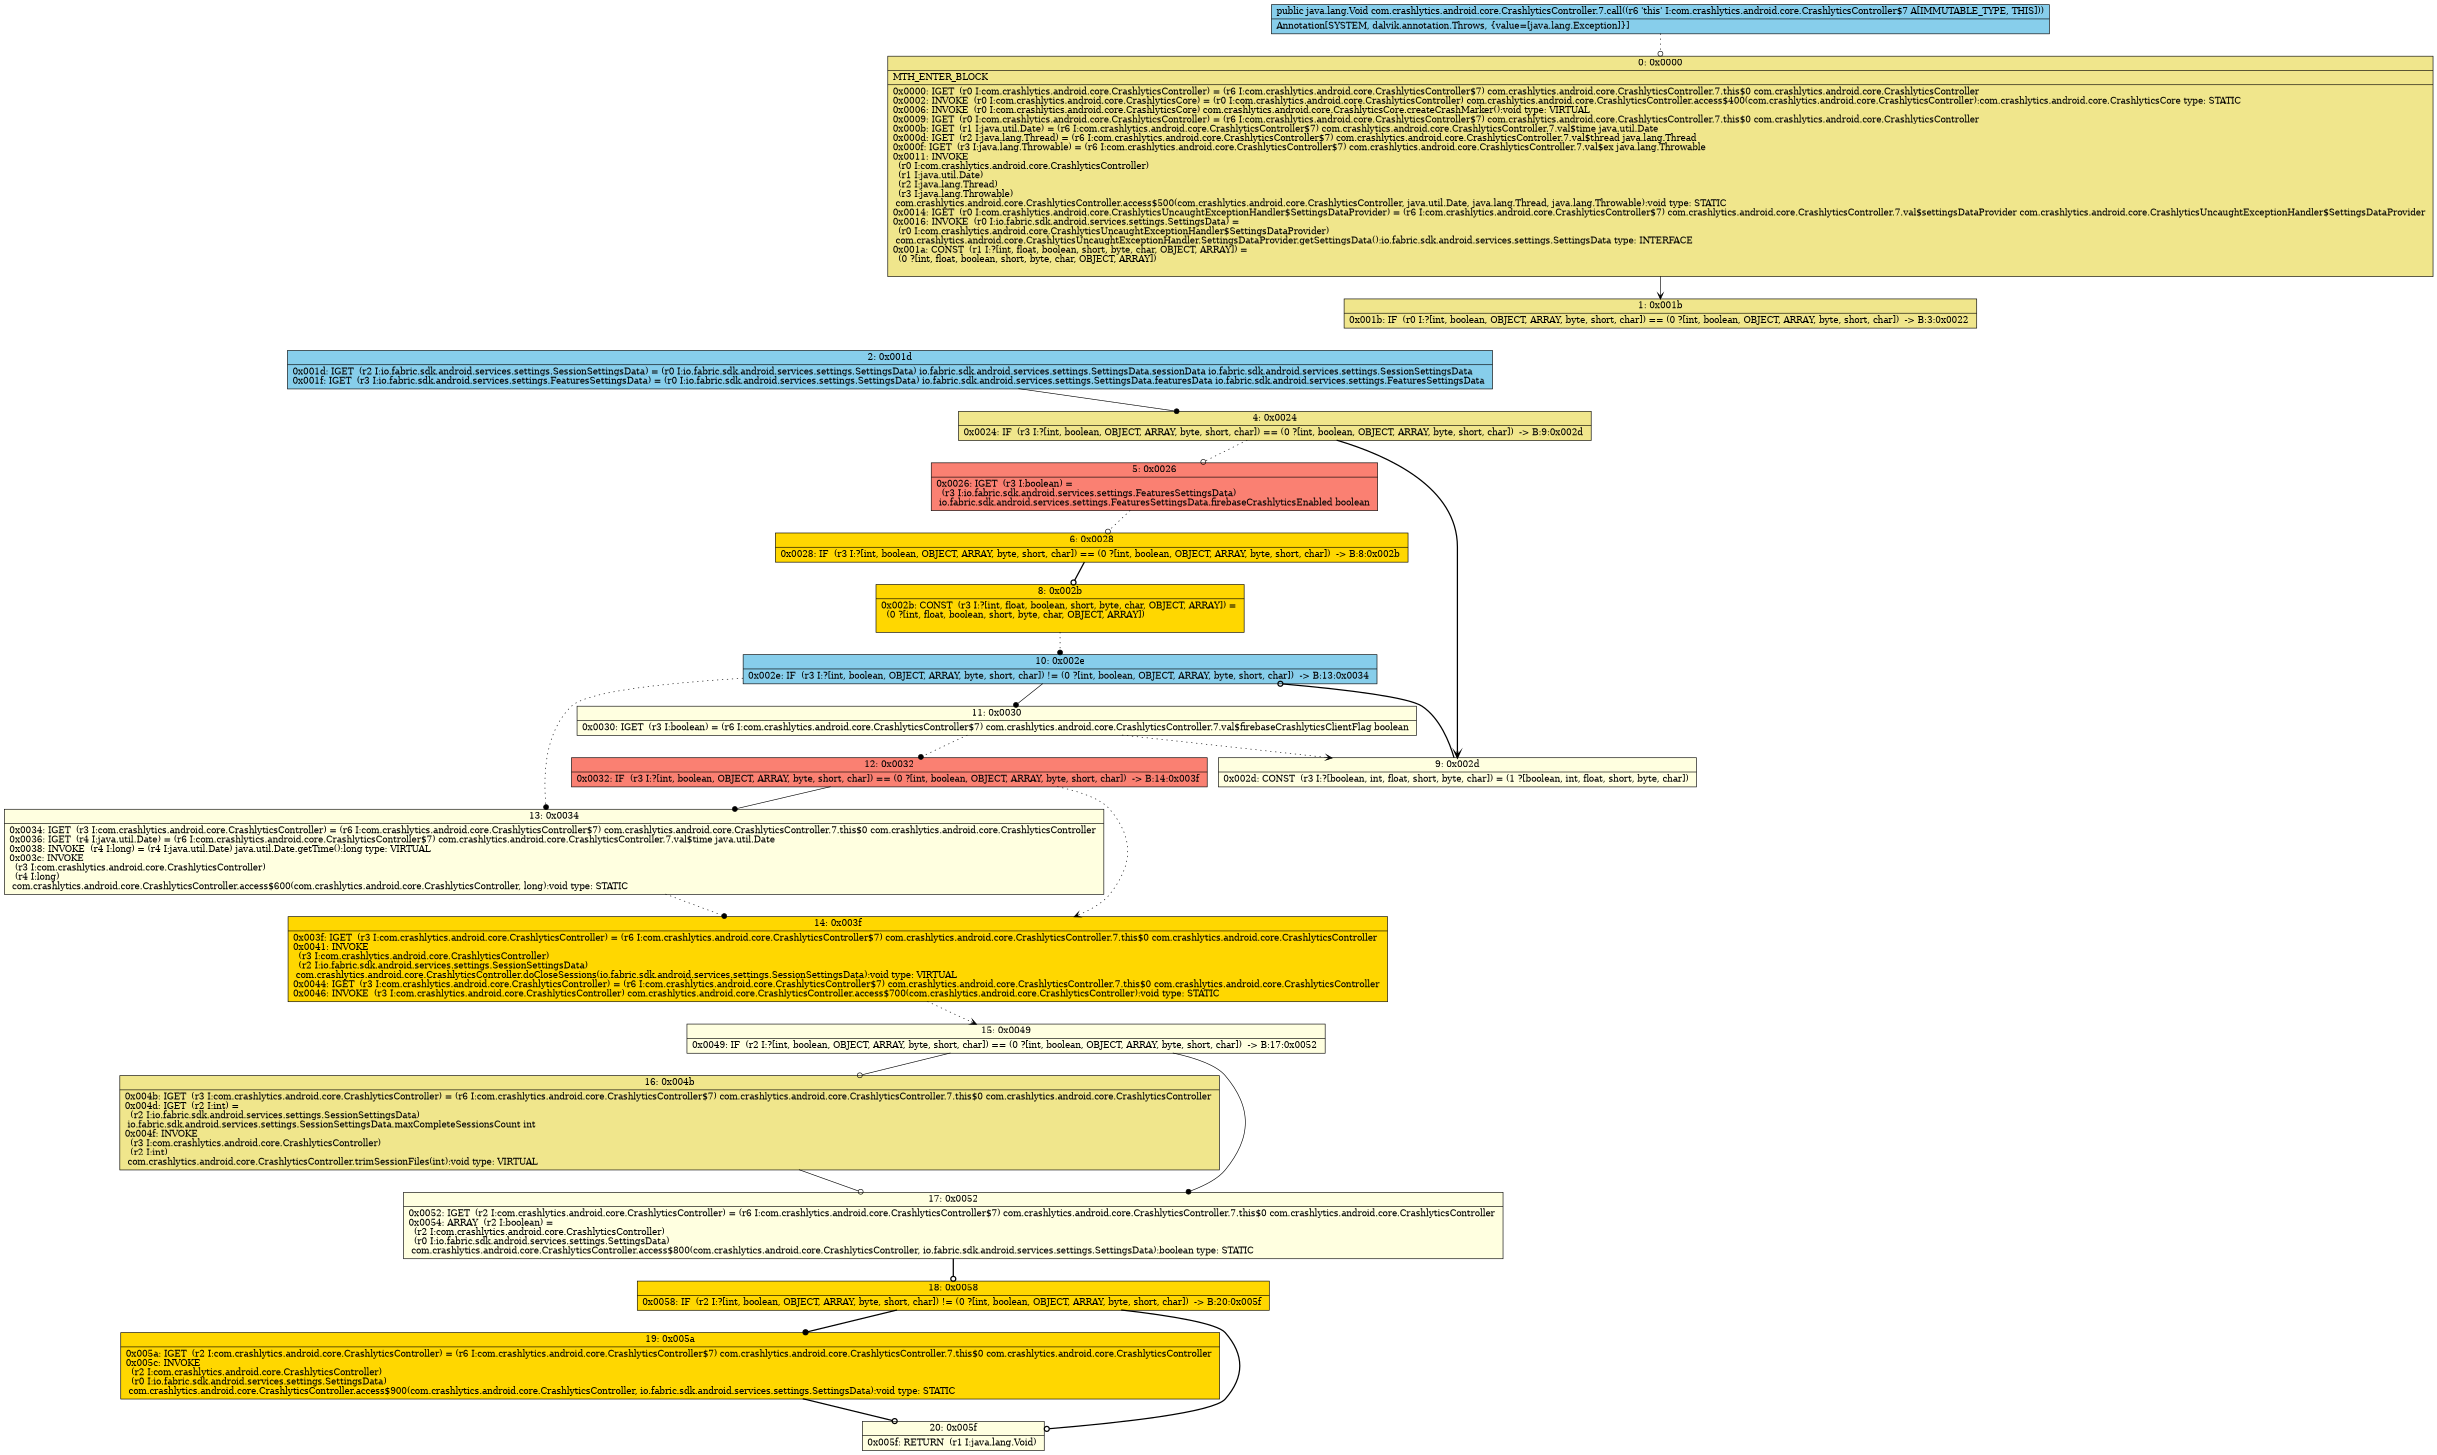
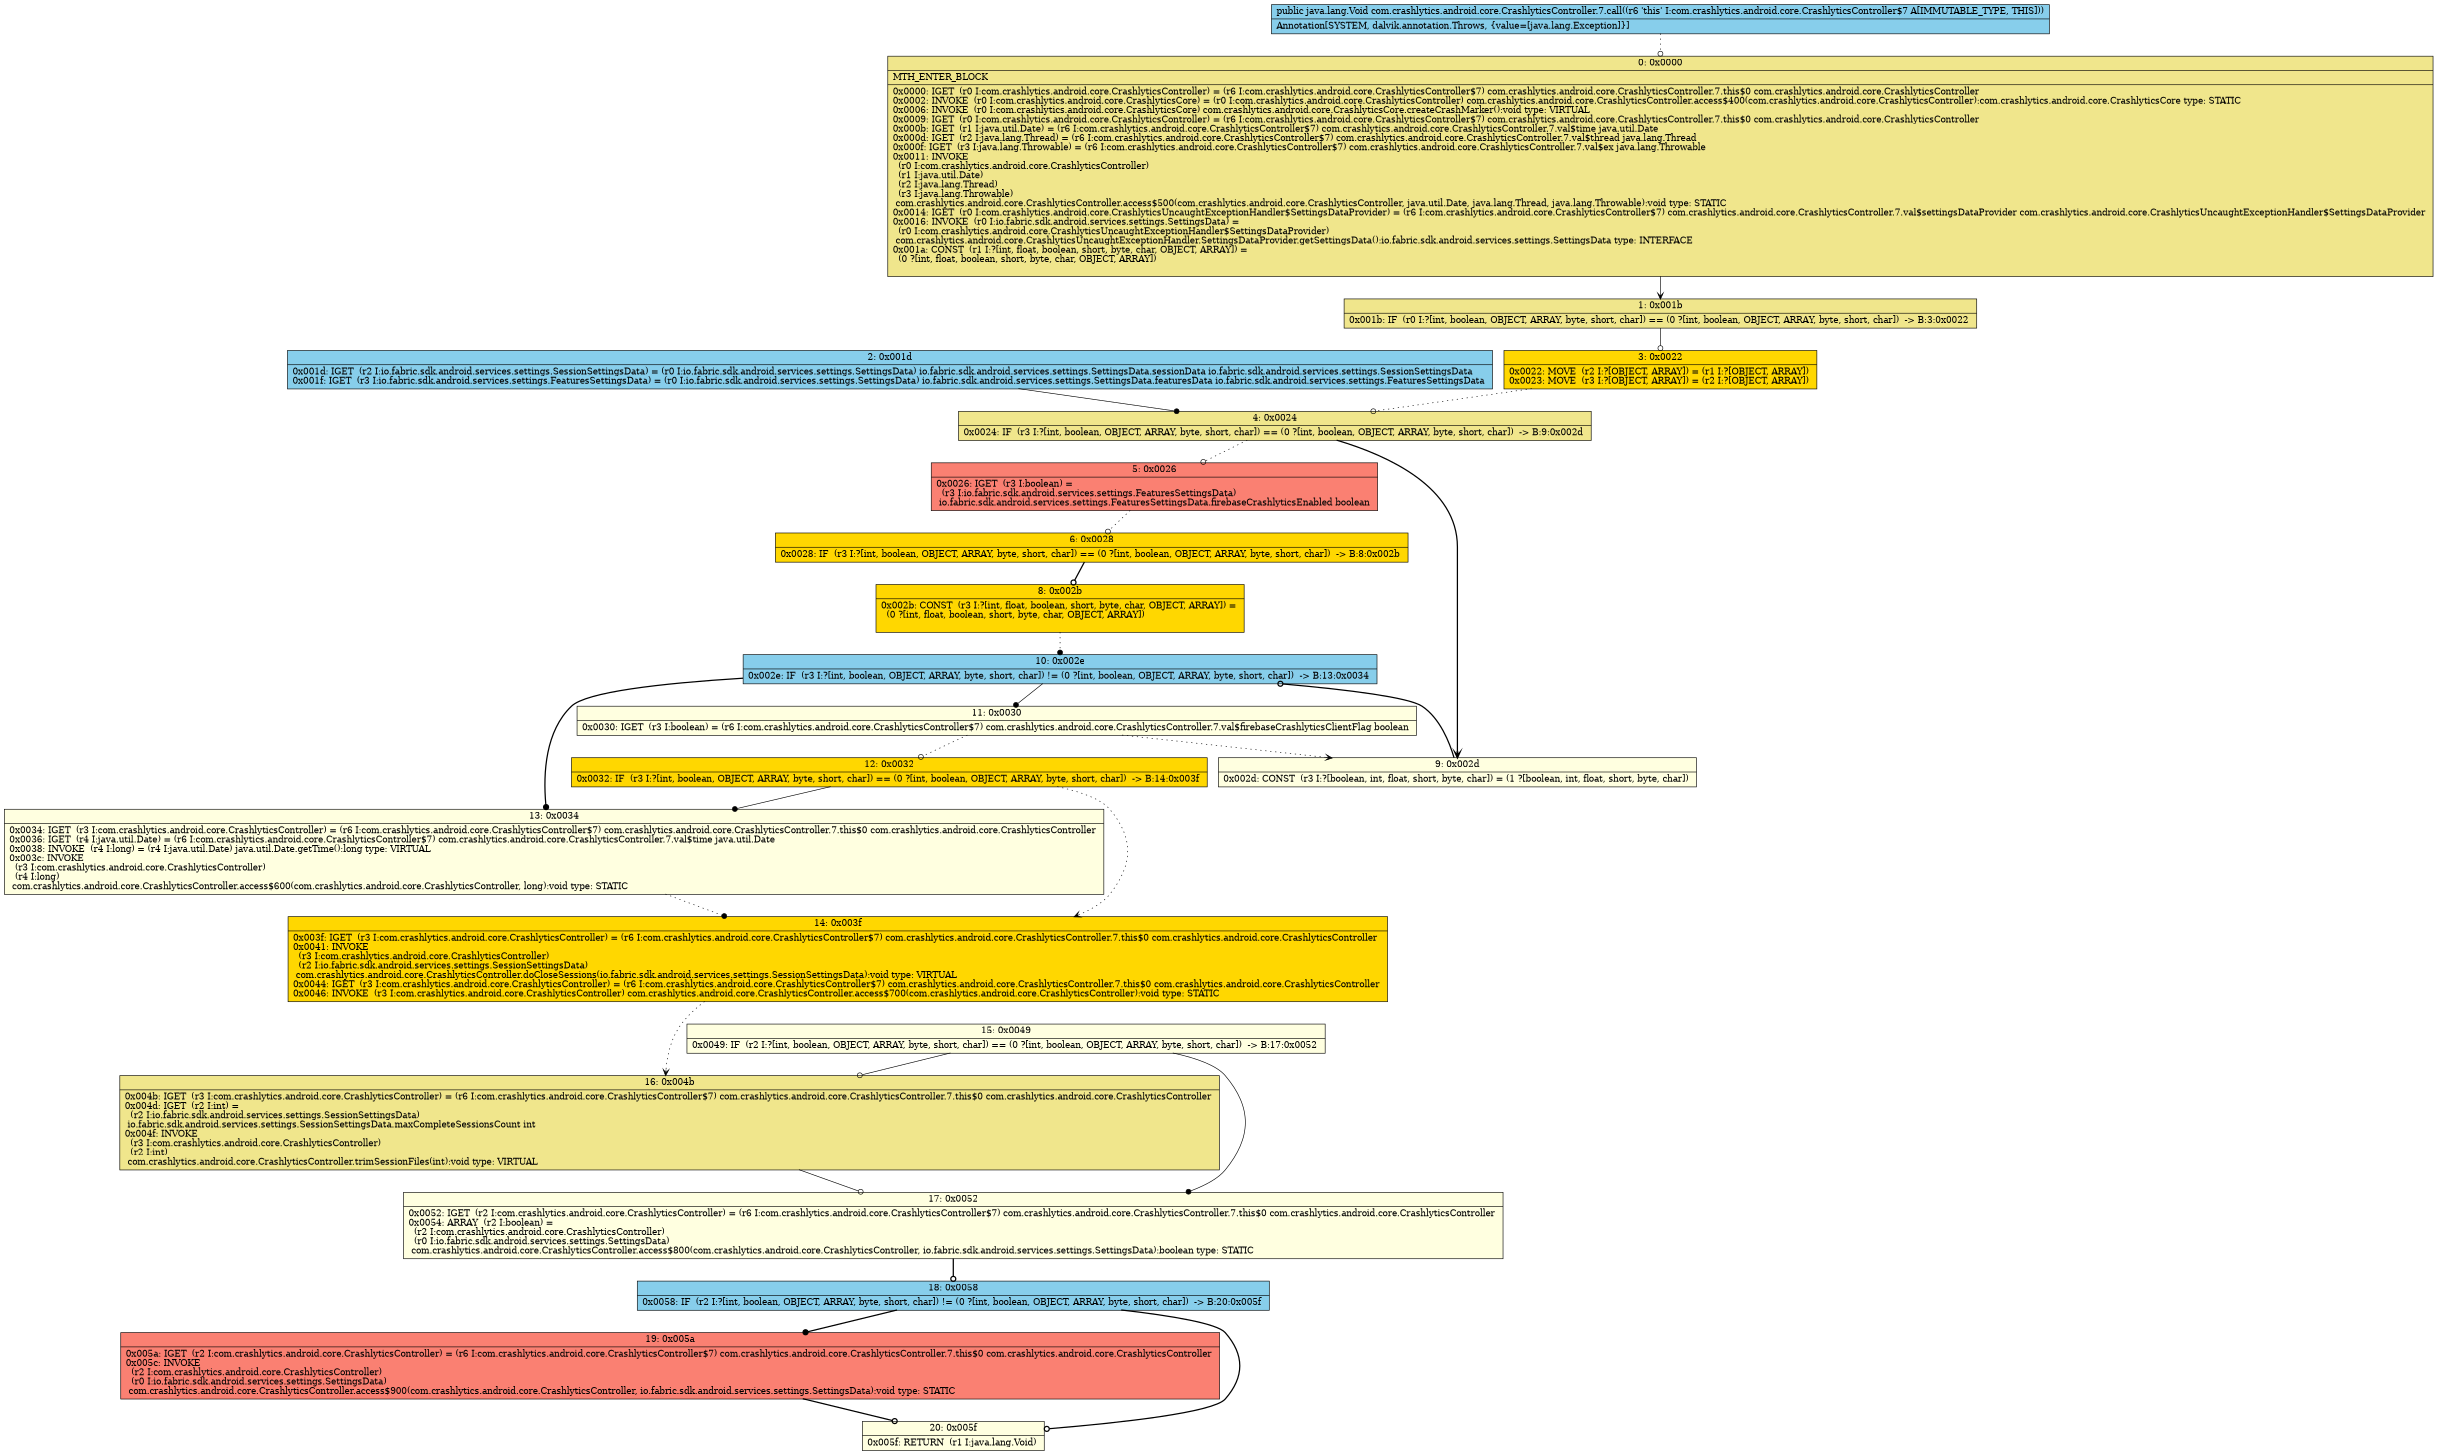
node "3: 0x0022": added
edge "10: 0x002e" -> "13: 0x0034": style dotted -> bold
edge "11: 0x0030" -> "12: 0x0032": arrowhead dot -> odot
node "12: 0x0032": fillcolor salmon -> gold
edge "14: 0x003f" -> "15: 0x0049": now "14: 0x003f" -> "16: 0x004b"
node "18: 0x0058": fillcolor gold -> skyblue
node "19: 0x005a": fillcolor gold -> salmon
